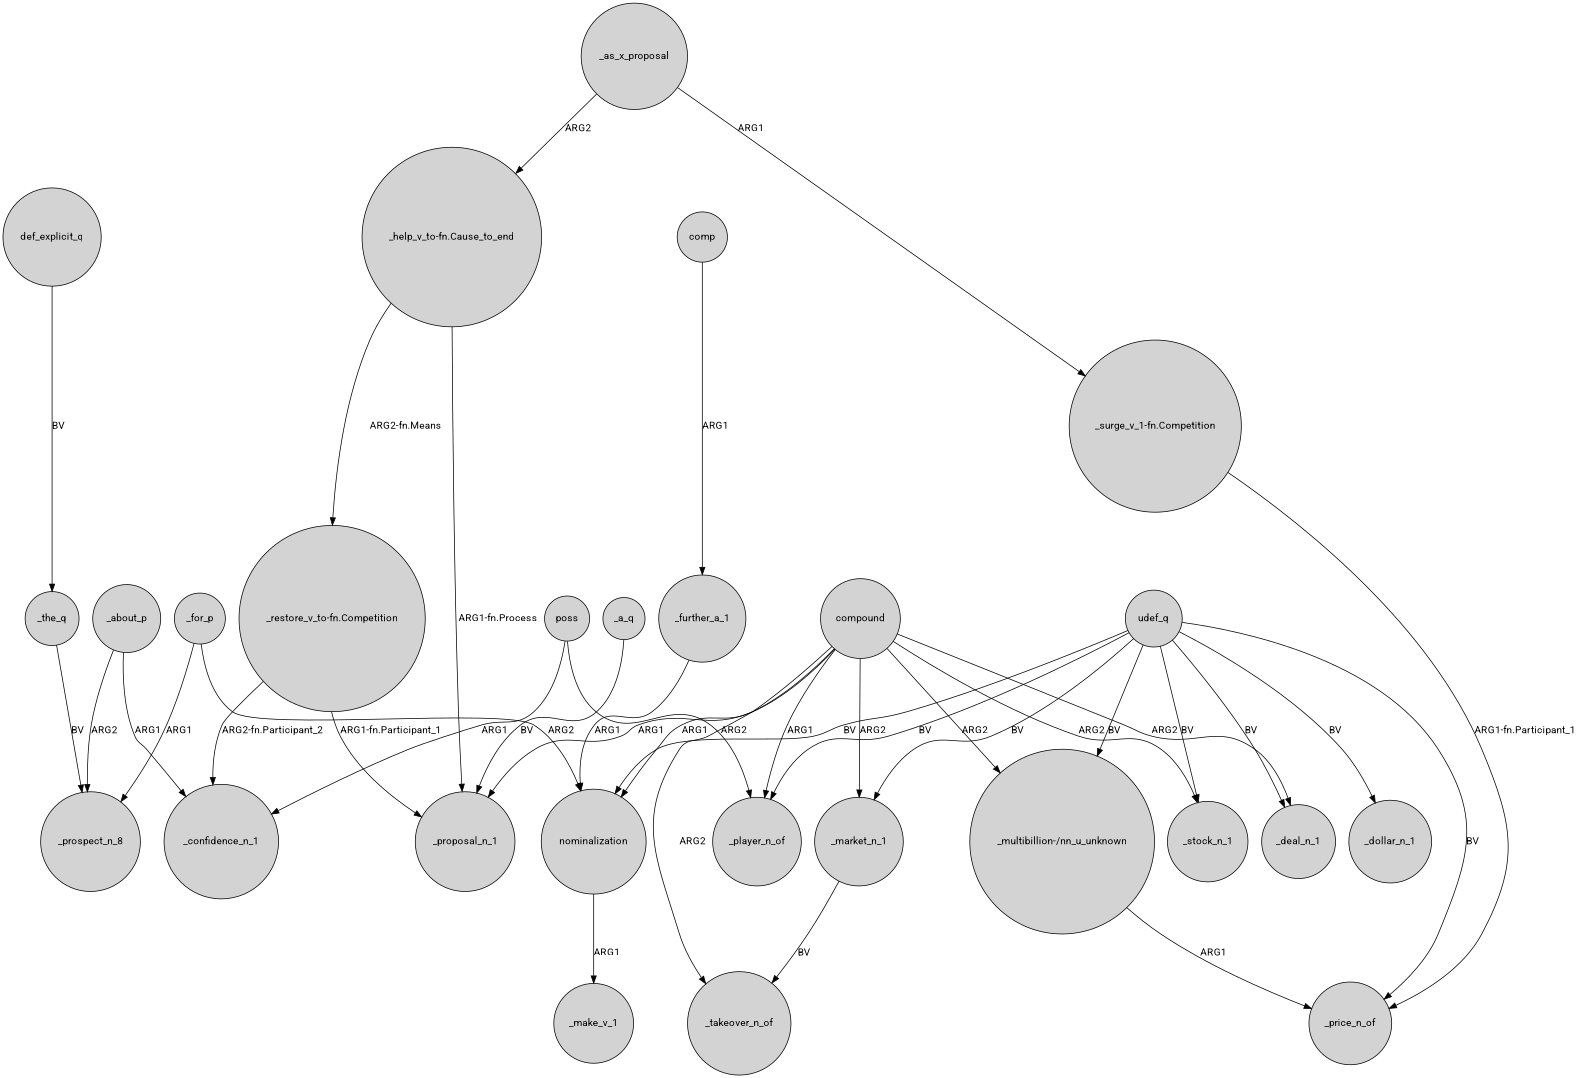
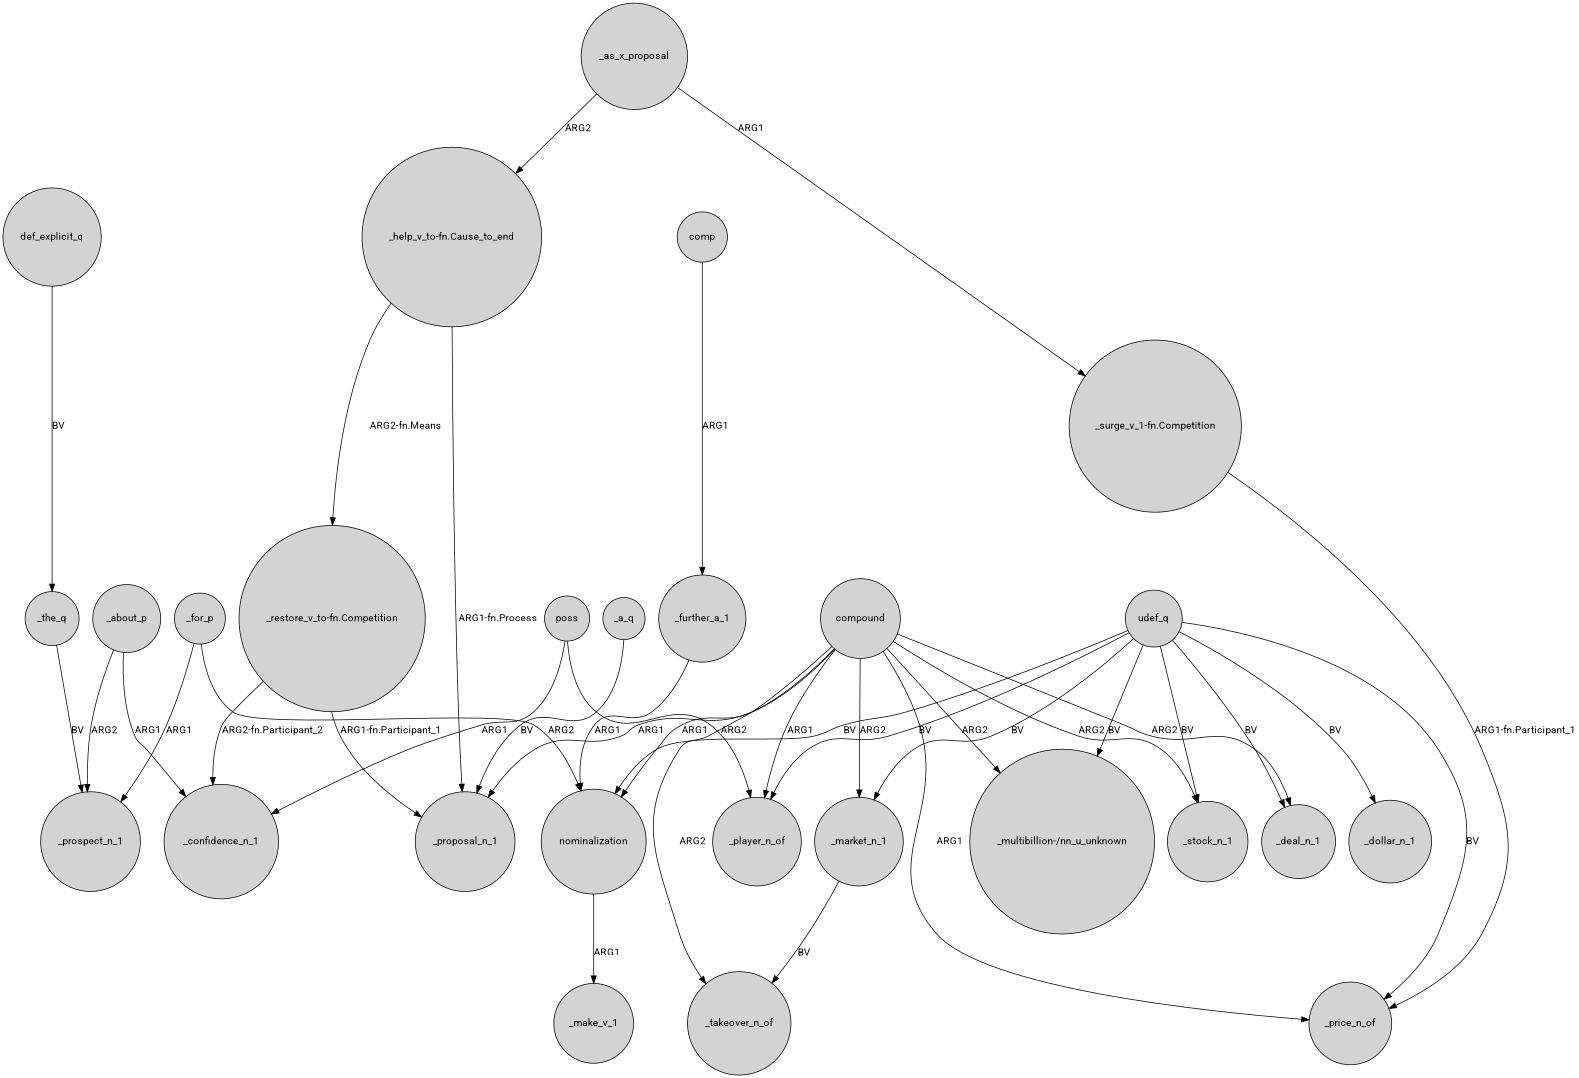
node "_prospect_n_8": label "_prospect_n_8" -> "_prospect_n_1"
edge "_multibillion-/nn_u_unknown" -> "_price_n_of": now "compound" -> "_price_n_of"
